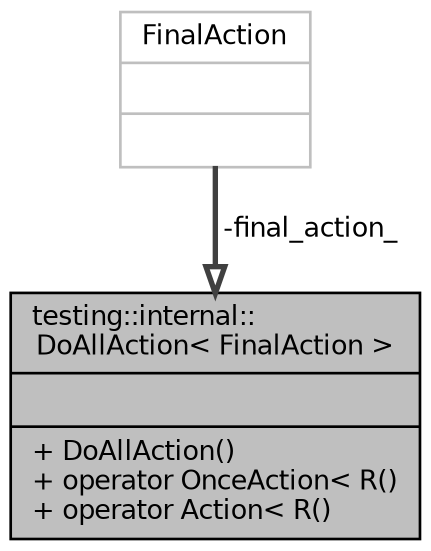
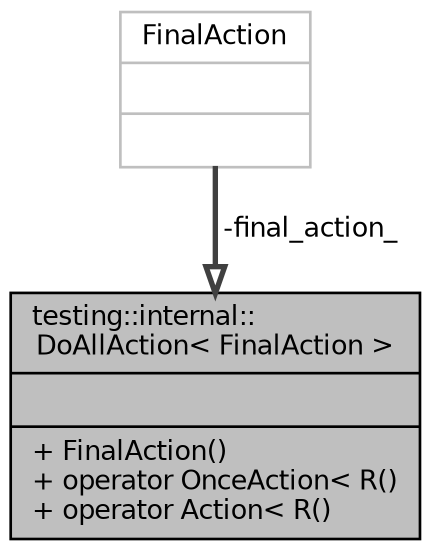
node "testing::internal::": text "+ DoAllAction()" -> "+ FinalAction()"
